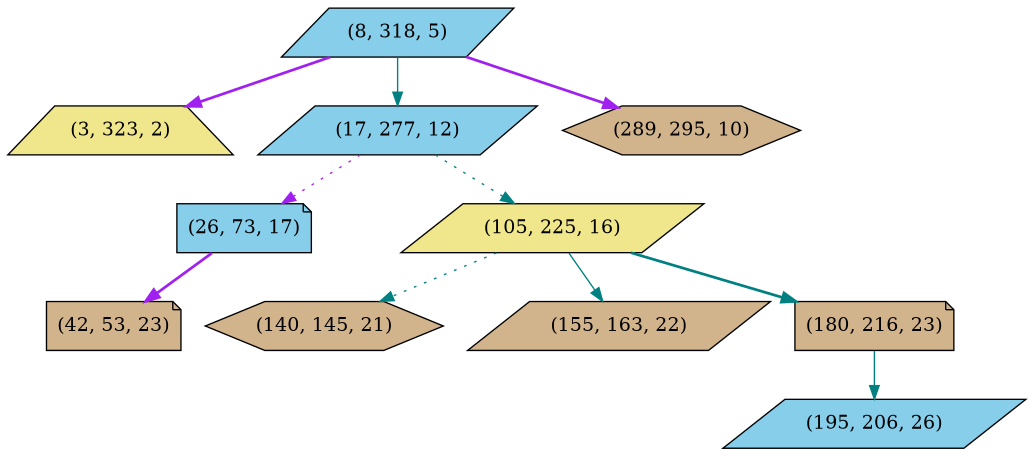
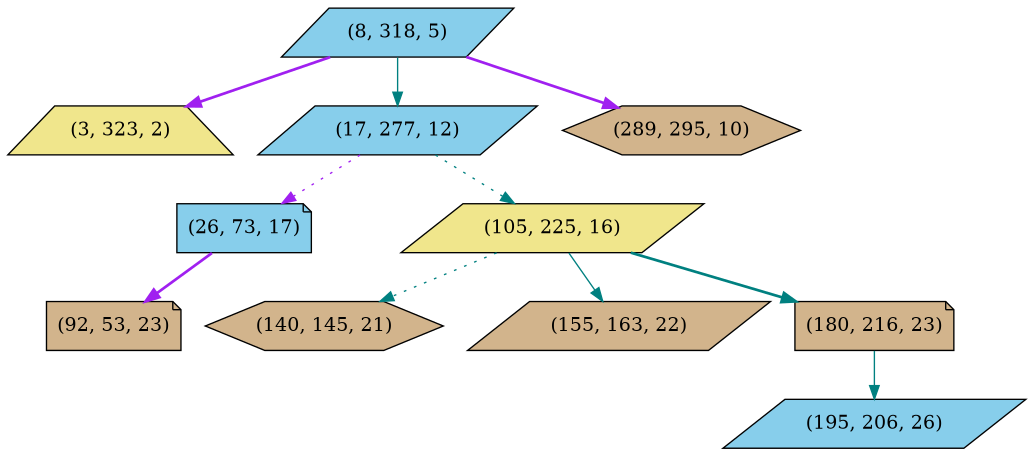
node "(42, 53, 23)": label "(42, 53, 23)" -> "(92, 53, 23)"
